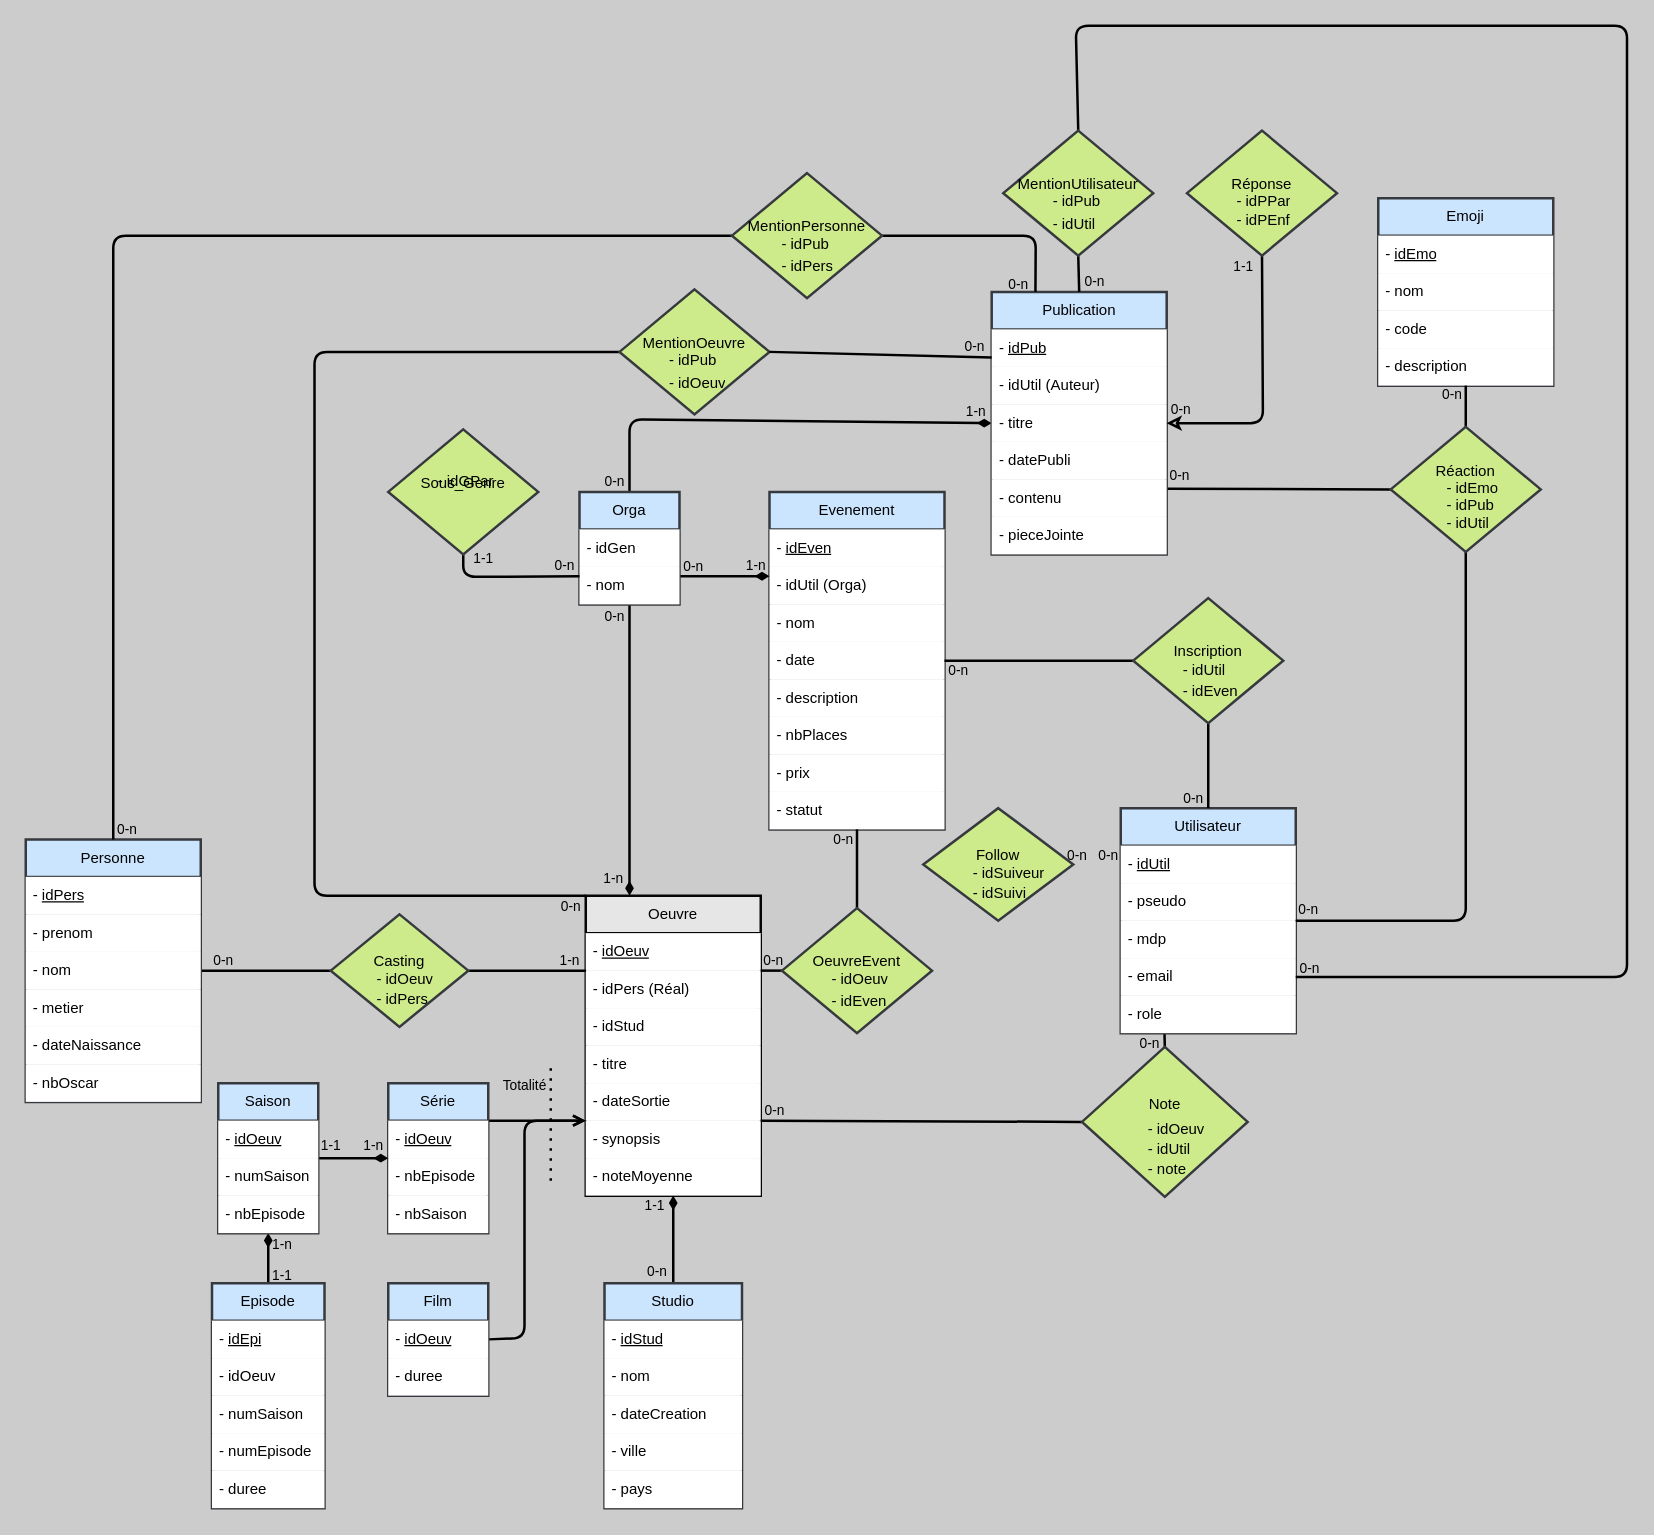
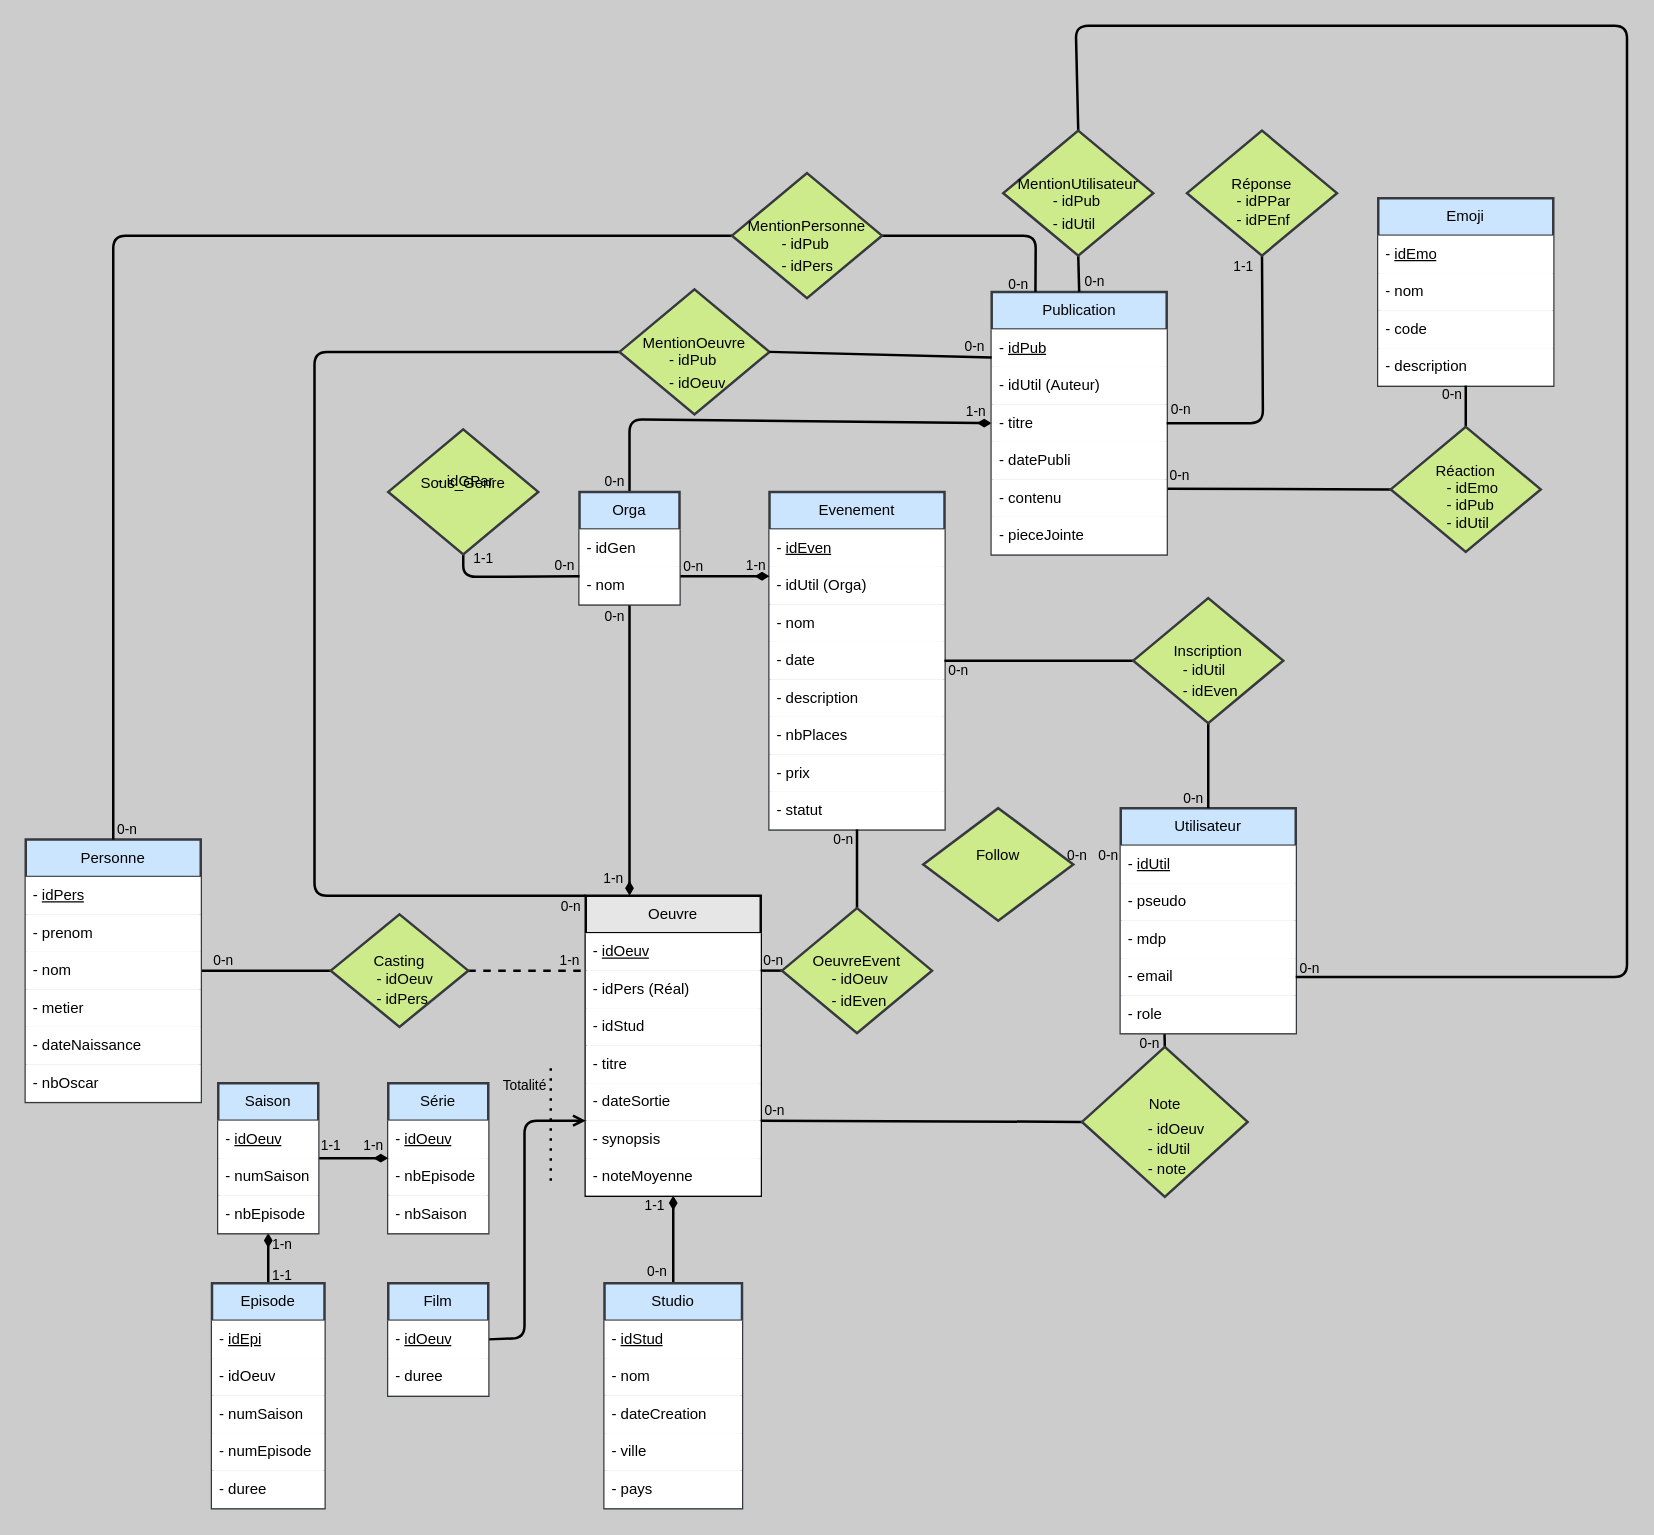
edge "Réponse" -> "Publication": arrowhead classic -> none
edge "Réaction" -- "Utilisateur": removed, label "0-n"
node "- idSuiveur": removed
node "- idSuivi": removed
edge "Casting" -- "Oeuvre": style solid -> dashed
edge "Série" -> "Oeuvre": removed
